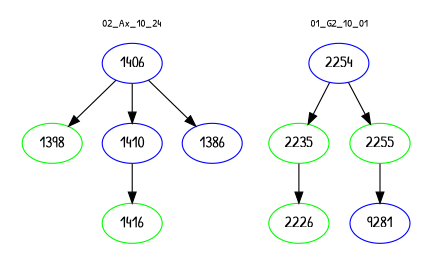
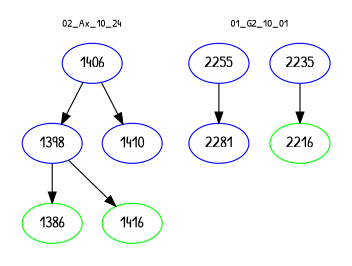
node "2254": removed
edge "1406" -> "1386": now "1398" -> "1386"
node "1398": color green -> blue
node "1386": color blue -> green
node "2235": color green -> blue
node "2255": color green -> blue
edge "1410" -> "1416": now "1398" -> "1416"
node "2226": label "2226" -> "2216"
node "9281": label "9281" -> "2281"
